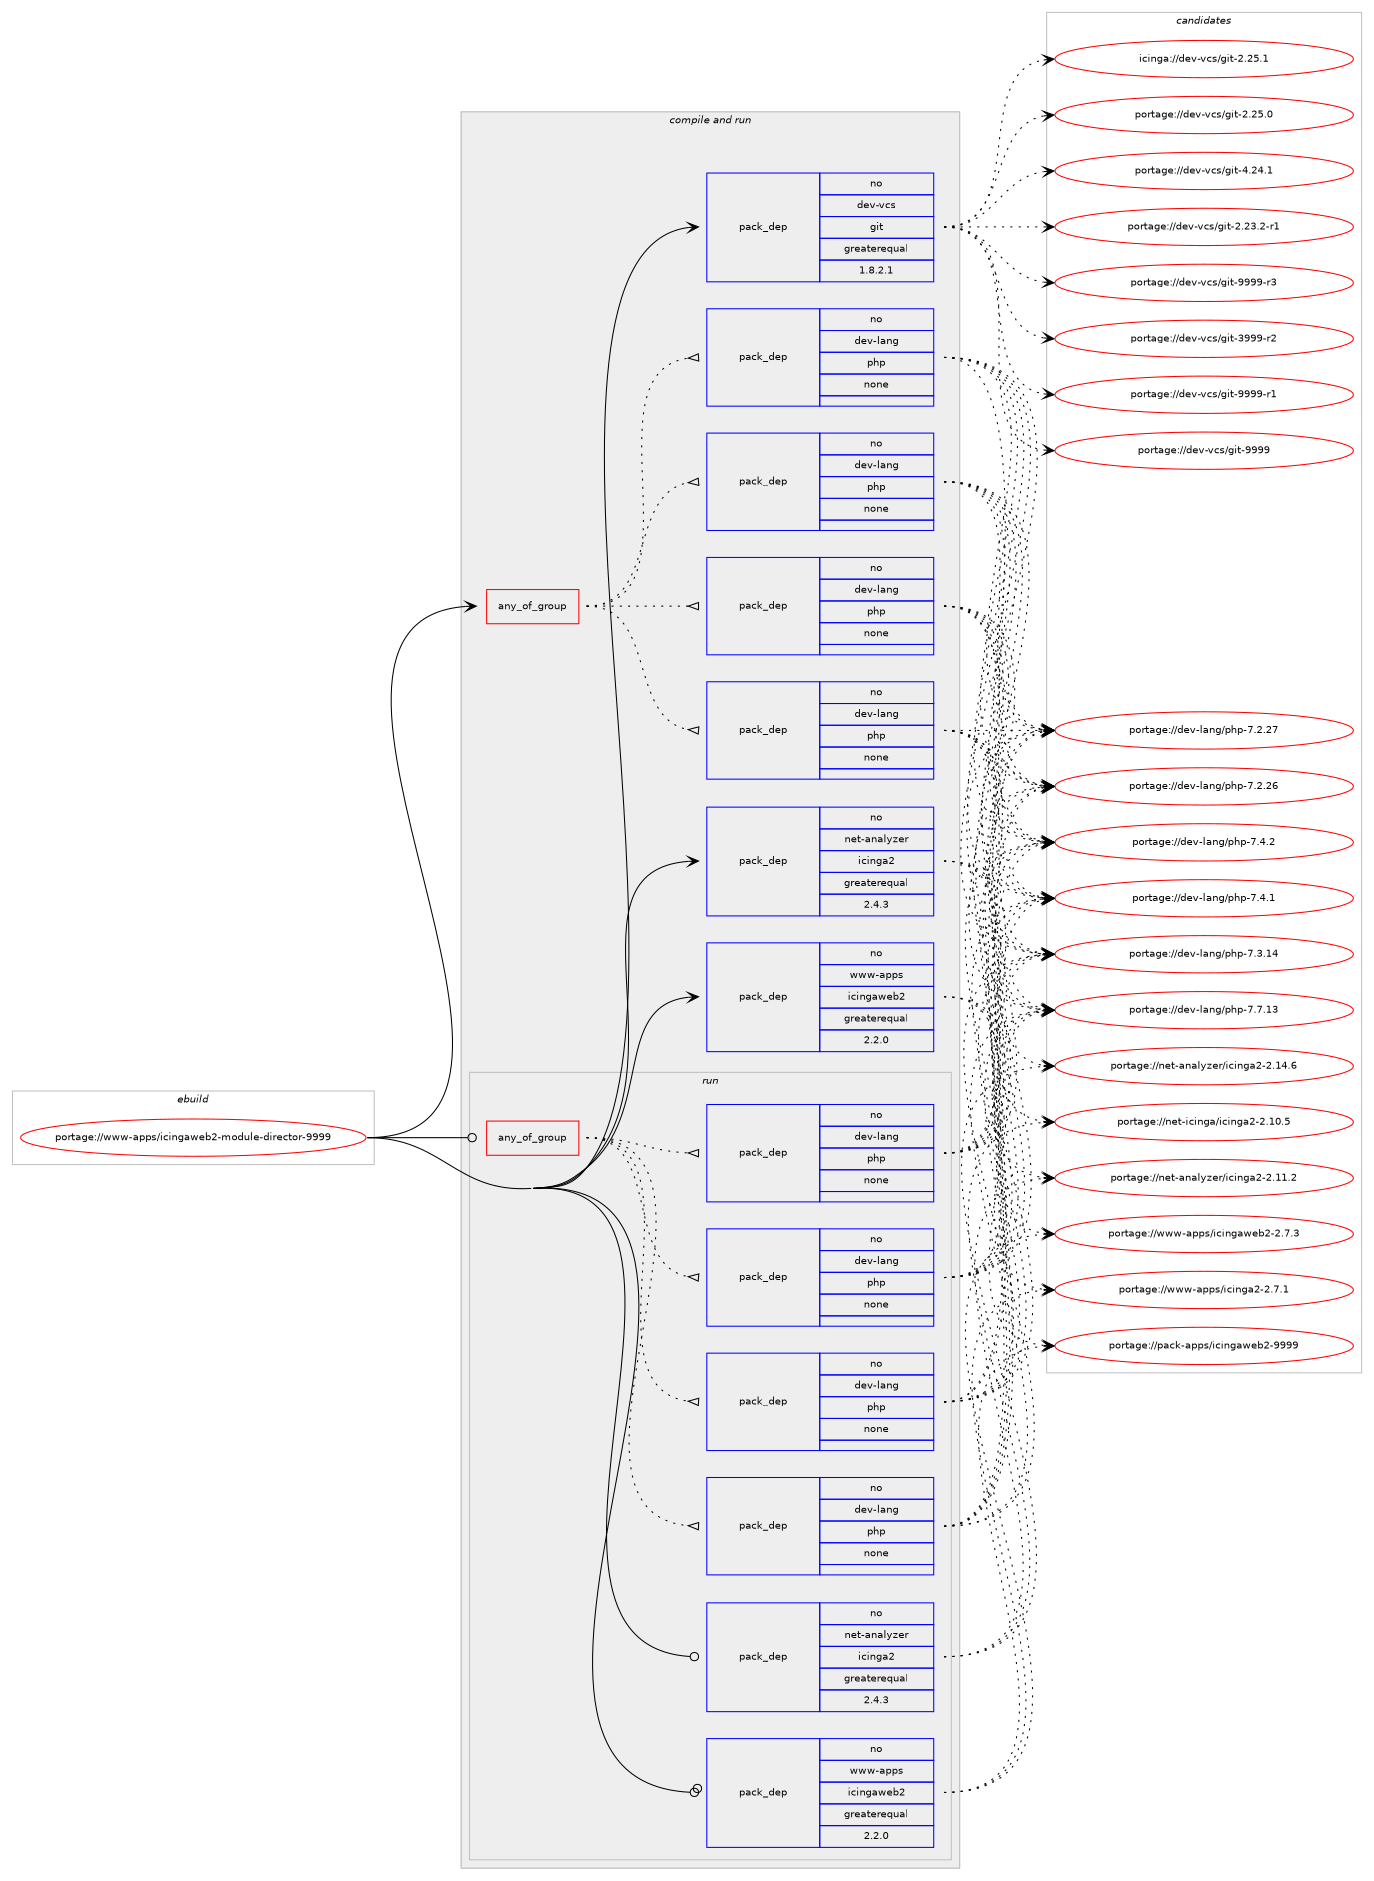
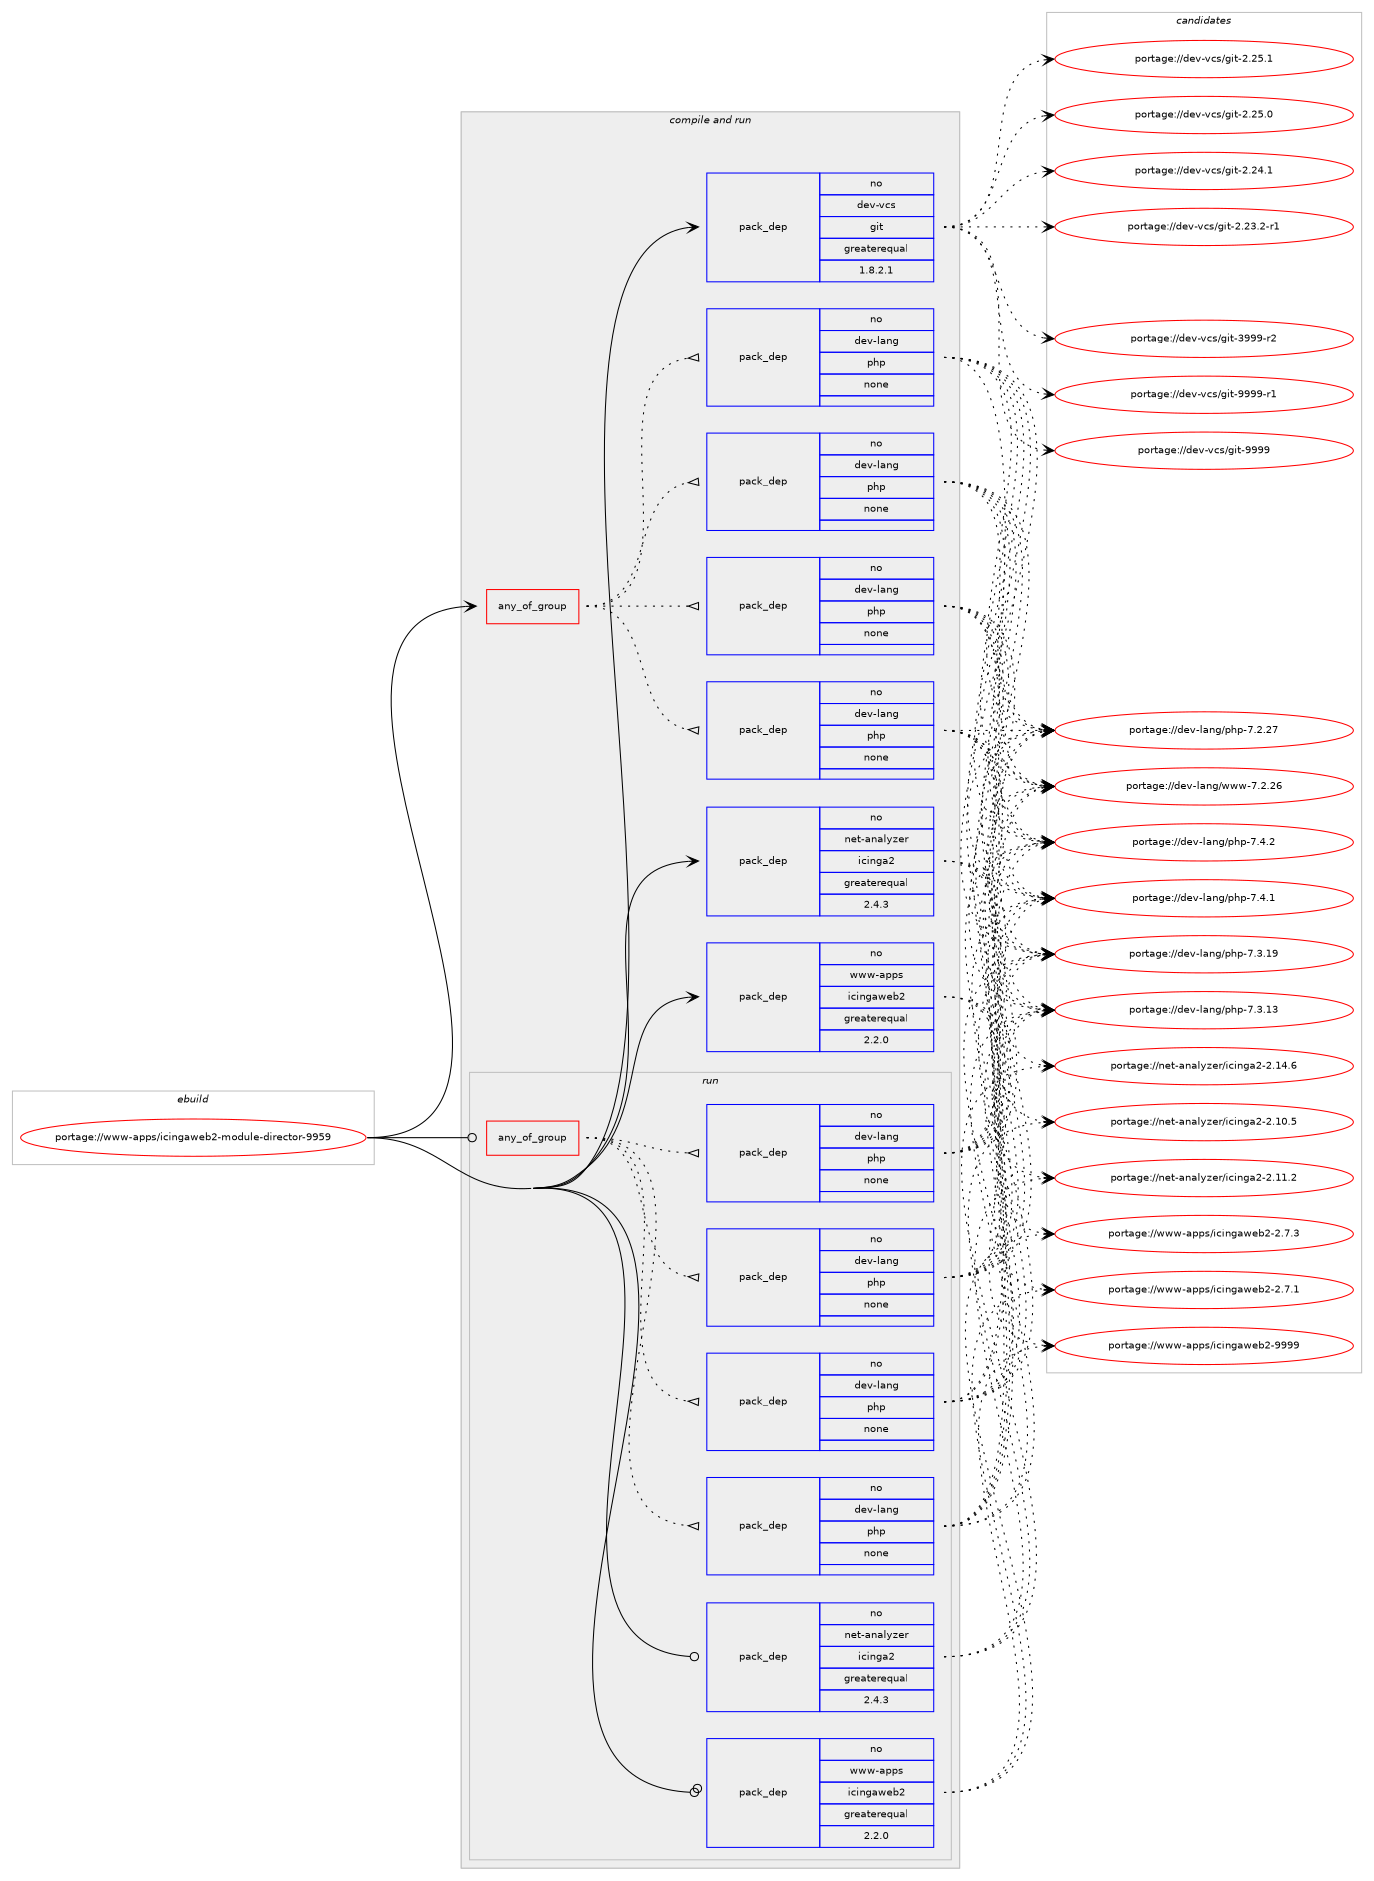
node "icinga://dev-vcs/git-2.25.1": label "icinga://dev-vcs/git-2.25.1" -> "portage://dev-vcs/git-2.25.1"
node "portage://dev-vcs/git-4.24.1": label "portage://dev-vcs/git-4.24.1" -> "portage://dev-vcs/git-2.24.1"
node "portage://dev-vcs/git-9999-r3": removed
node "portage://dev-lang/php-7.2.26": label "portage://dev-lang/php-7.2.26" -> "portage://dev-lang/www-7.2.26"
node "portage://dev-lang/php-7.3.14": label "portage://dev-lang/php-7.3.14" -> "portage://dev-lang/php-7.3.19"
node "portage://dev-lang/php-7.7.13": label "portage://dev-lang/php-7.7.13" -> "portage://dev-lang/php-7.3.13"
node "portage://net-icinga/icinga2-2.10.5": label "portage://net-icinga/icinga2-2.10.5" -> "portage://net-analyzer/icinga2-2.10.5"
node "portage://www-apps/icingaweb2-module-director-9999": label "portage://www-apps/icingaweb2-module-director-9999" -> "portage://www-apps/icingaweb2-module-director-9959"
node "portage://www-apps/icinga2-2.7.1": label "portage://www-apps/icinga2-2.7.1" -> "portage://www-apps/icingaweb2-2.7.1"
node "portage://pack-apps/icingaweb2-9999": label "portage://pack-apps/icingaweb2-9999" -> "portage://www-apps/icingaweb2-9999"
